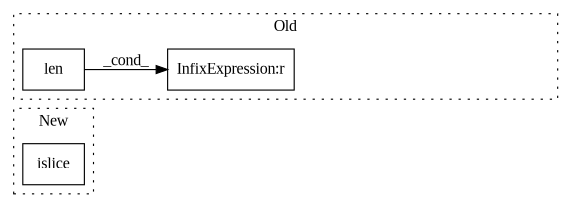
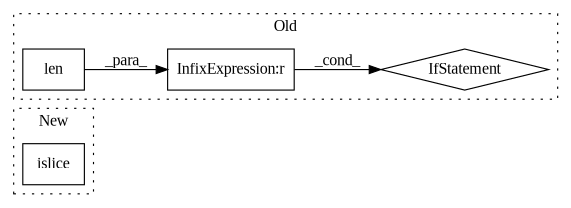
edge "len" -> "InfixExpression:r": label "_cond_" -> "_para_"
node "IfStatement": added
